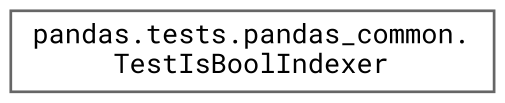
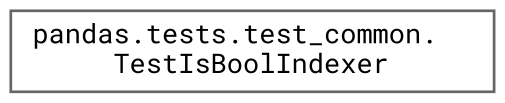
node "pandas.tests.pandas_common. TestIsBoolIndexer": label "pandas.tests.pandas_common. TestIsBoolIndexer" -> "pandas.tests.test_common. TestIsBoolIndexer"
